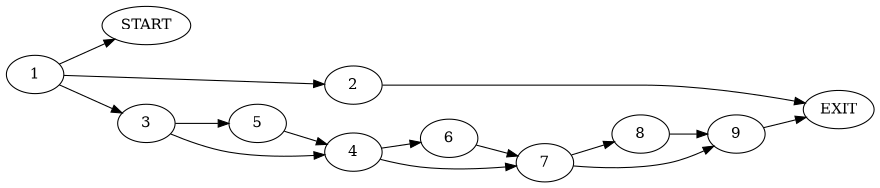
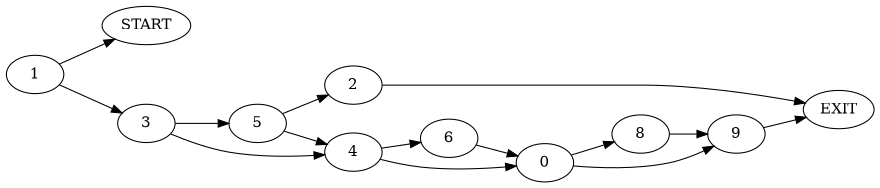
edge "1" -> "2": now "5" -> "2"
node "7": label "7" -> "0"
